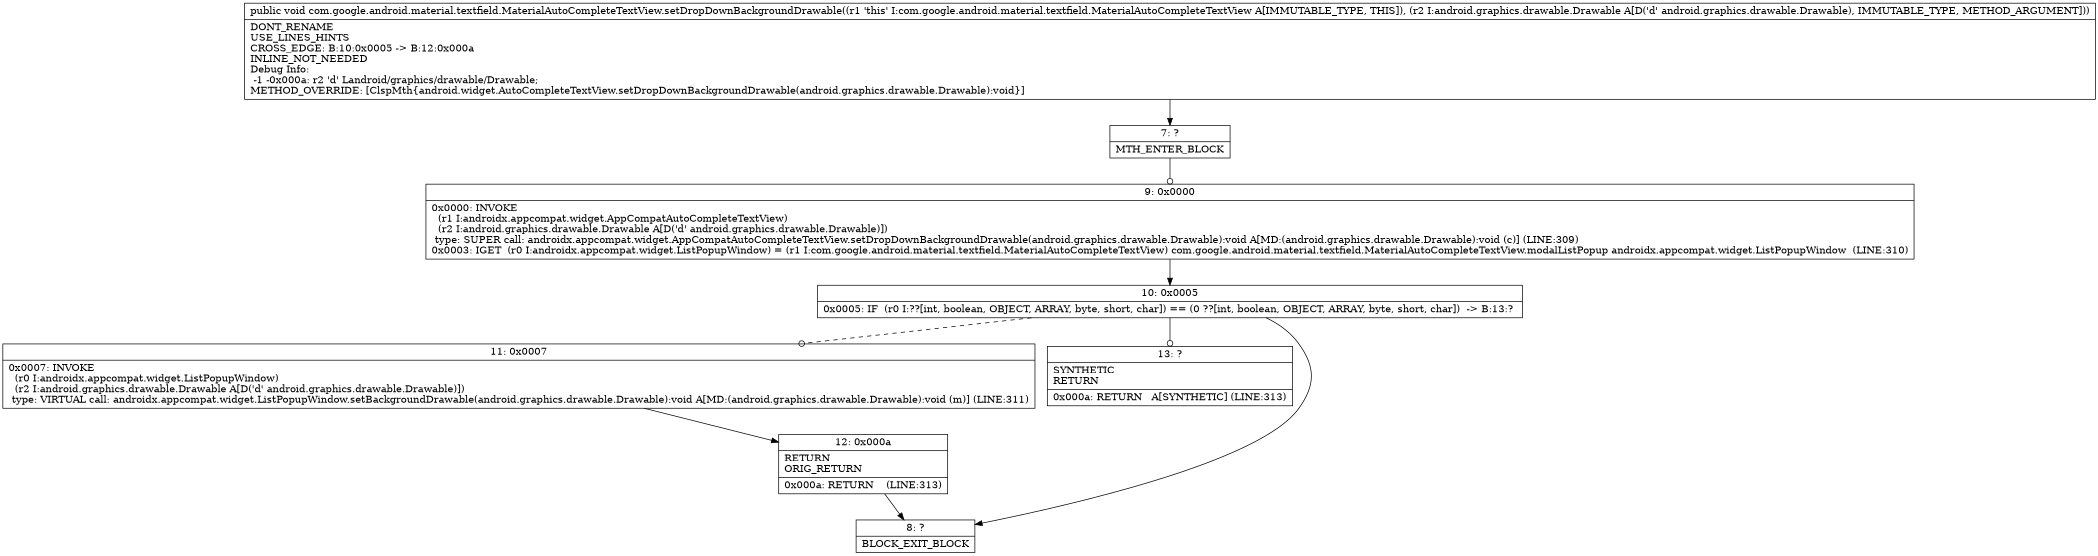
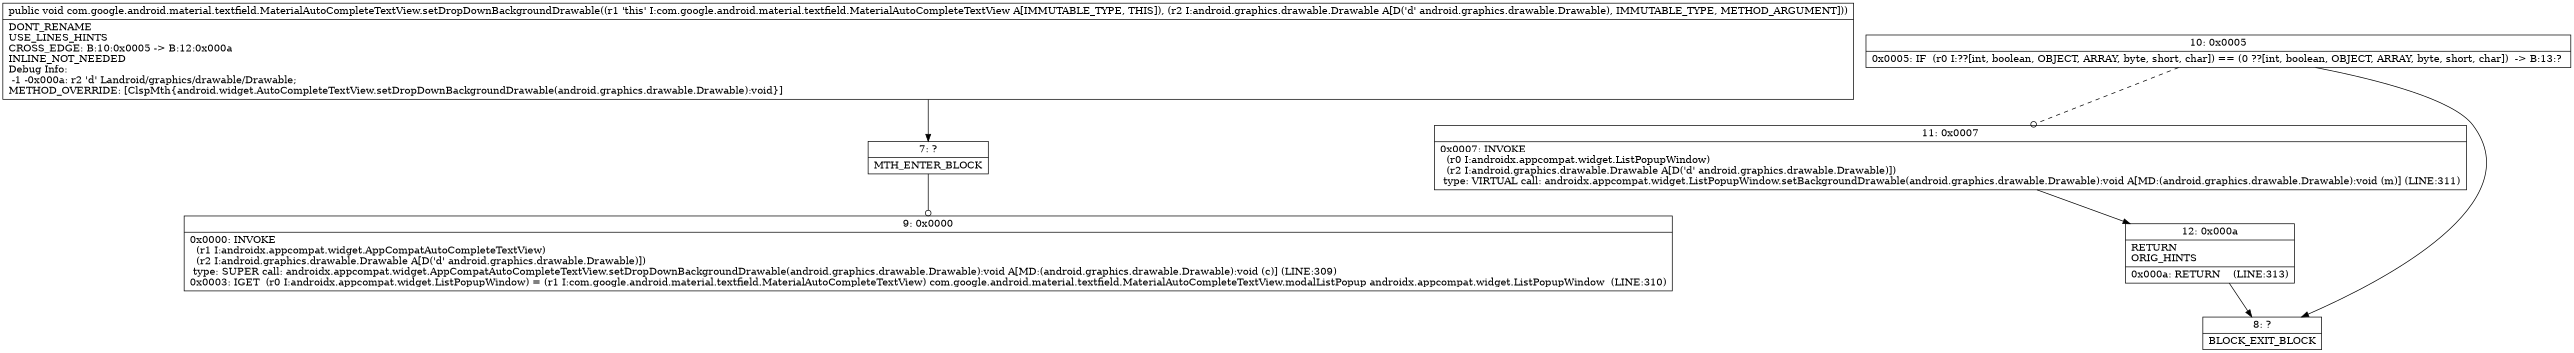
edge "9: 0x0000" -> "10: 0x0005": removed
node "13: ?": removed
node "12: 0x000a": text "ORIG_RETURN" -> "ORIG_HINTS"
